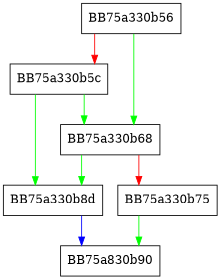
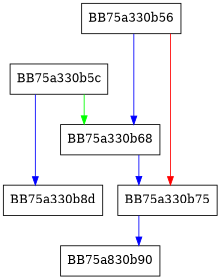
edge "BB75a330b56" -> "BB75a330b5c": now "BB75a330b56" -> "BB75a330b75"
edge "BB75a330b56" -> "BB75a330b68": color green -> blue
edge "BB75a330b5c" -> "BB75a330b8d": color green -> blue
edge "BB75a330b68" -> "BB75a330b8d": removed
edge "BB75a330b68" -> "BB75a330b75": color red -> blue
edge "BB75a330b8d" -> "BB75a830b90": removed
edge "BB75a330b75" -> "BB75a830b90": color green -> blue
